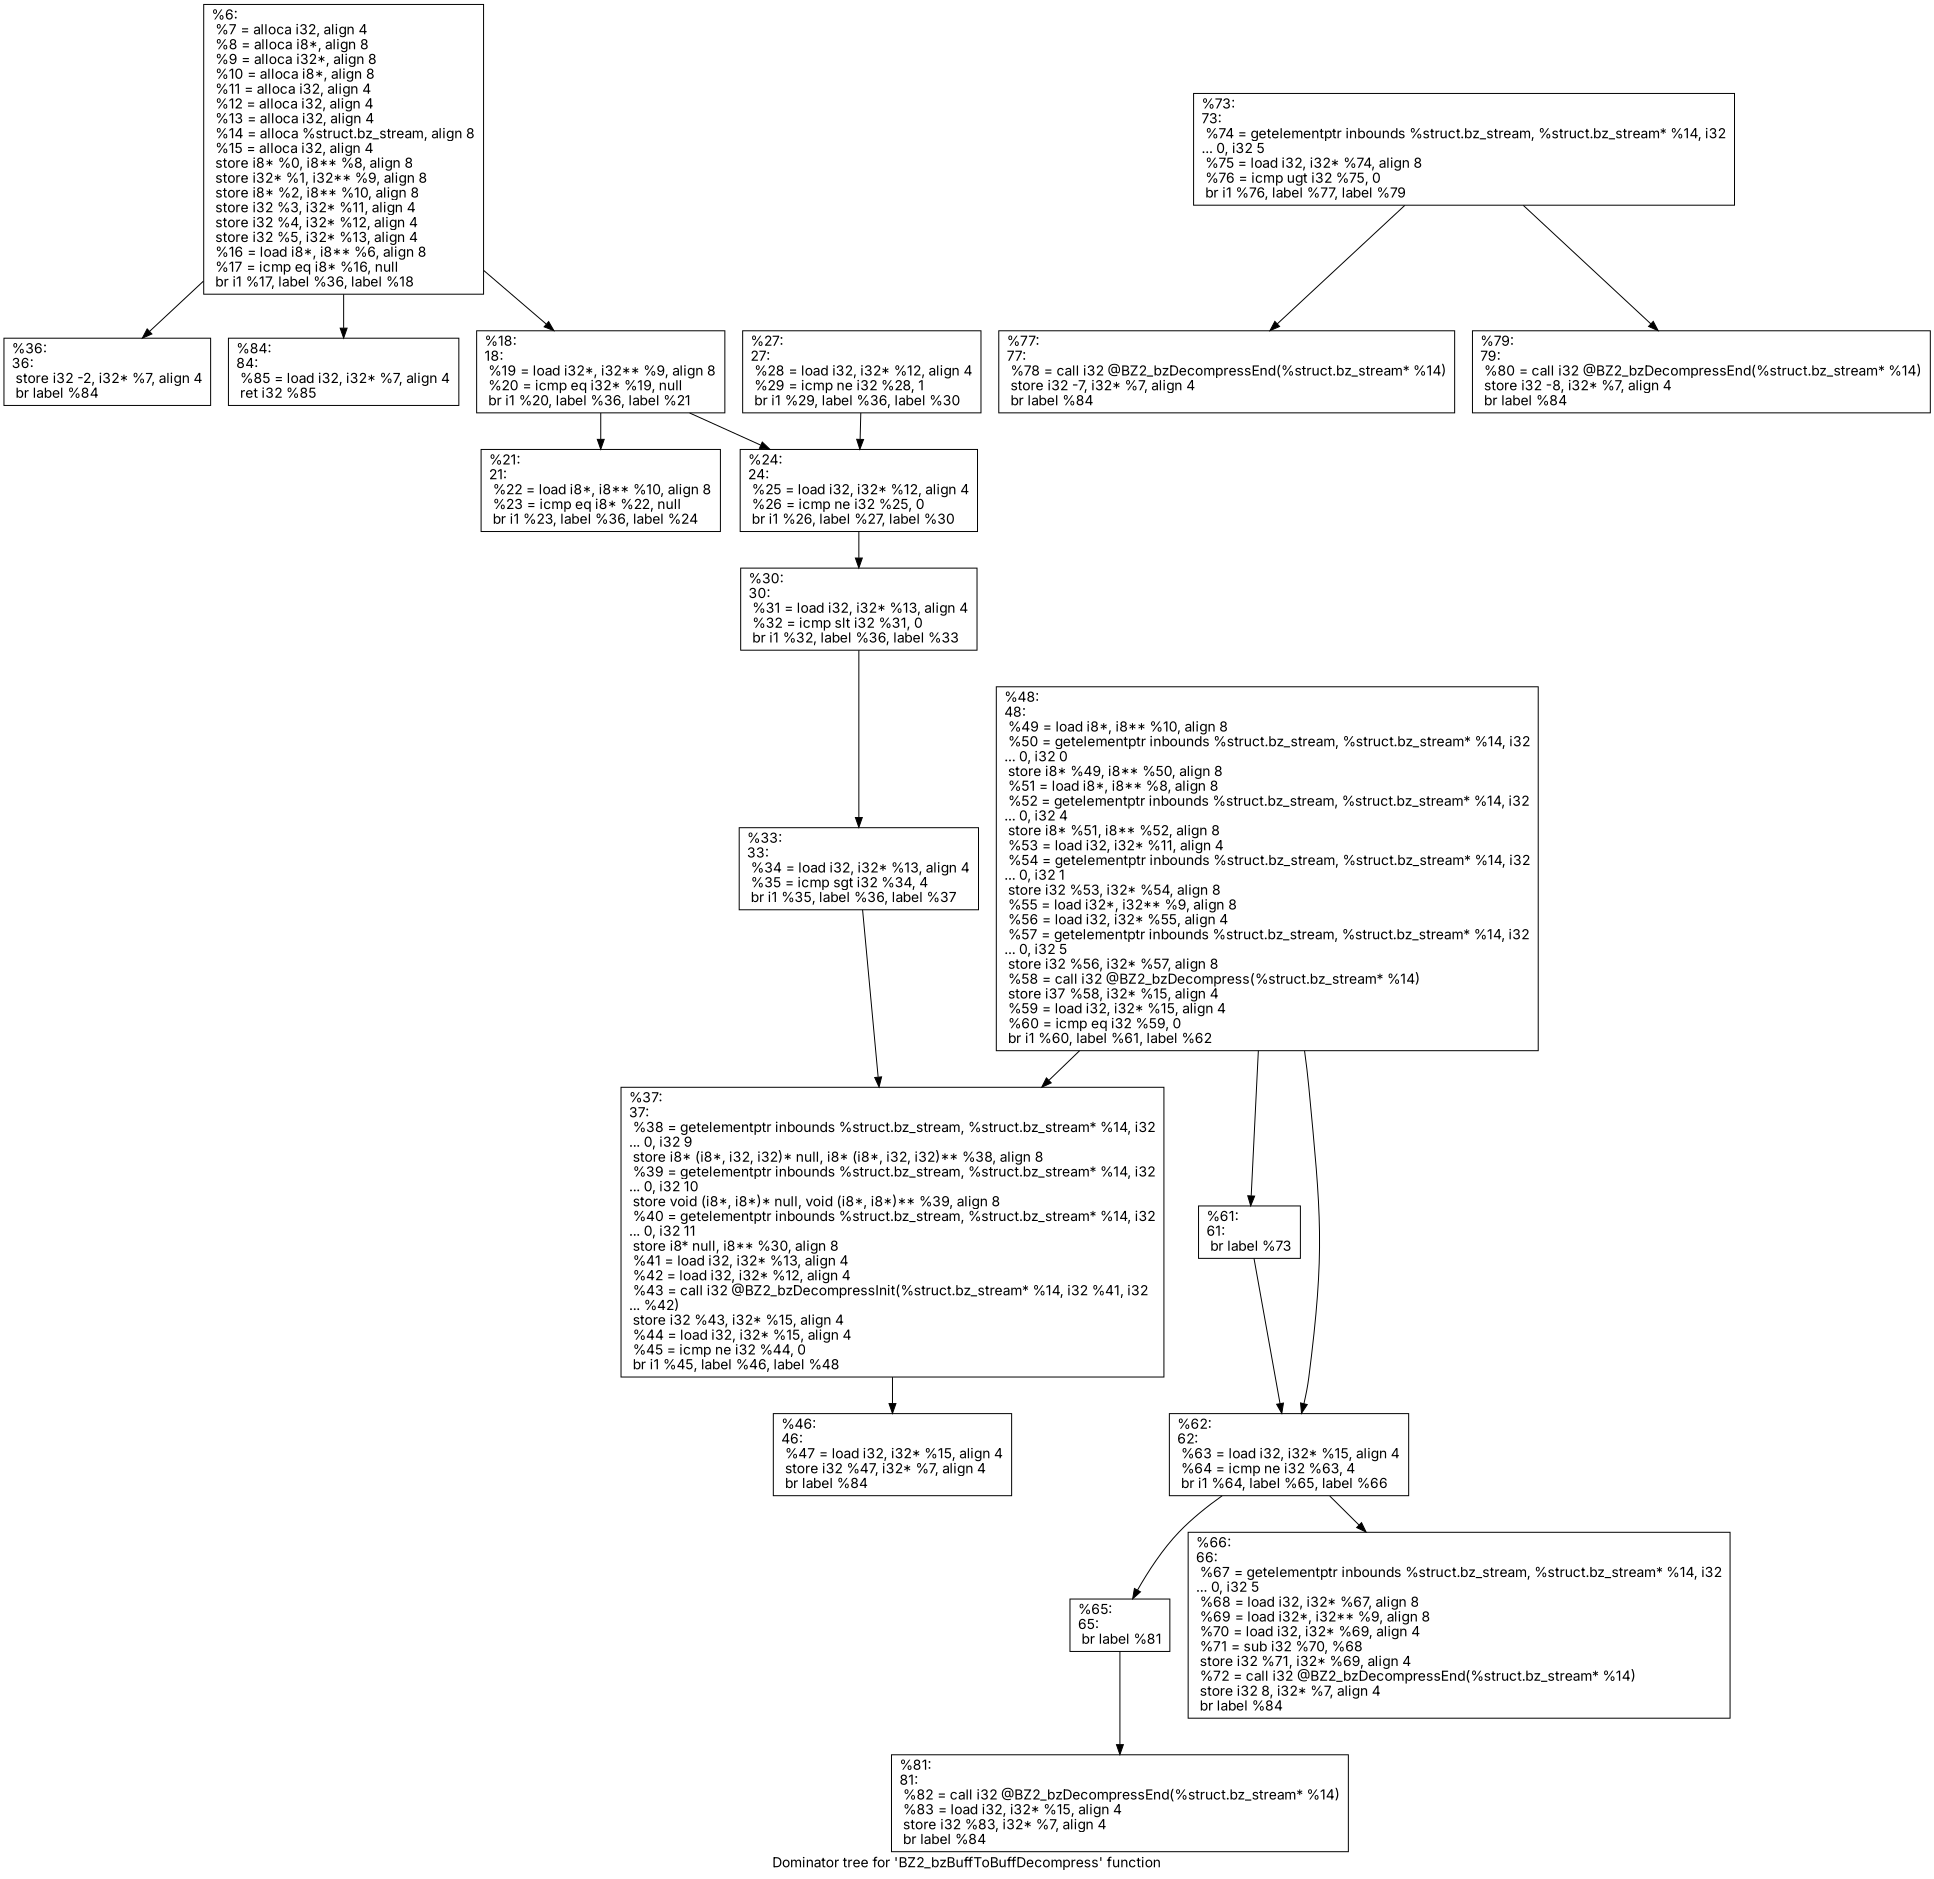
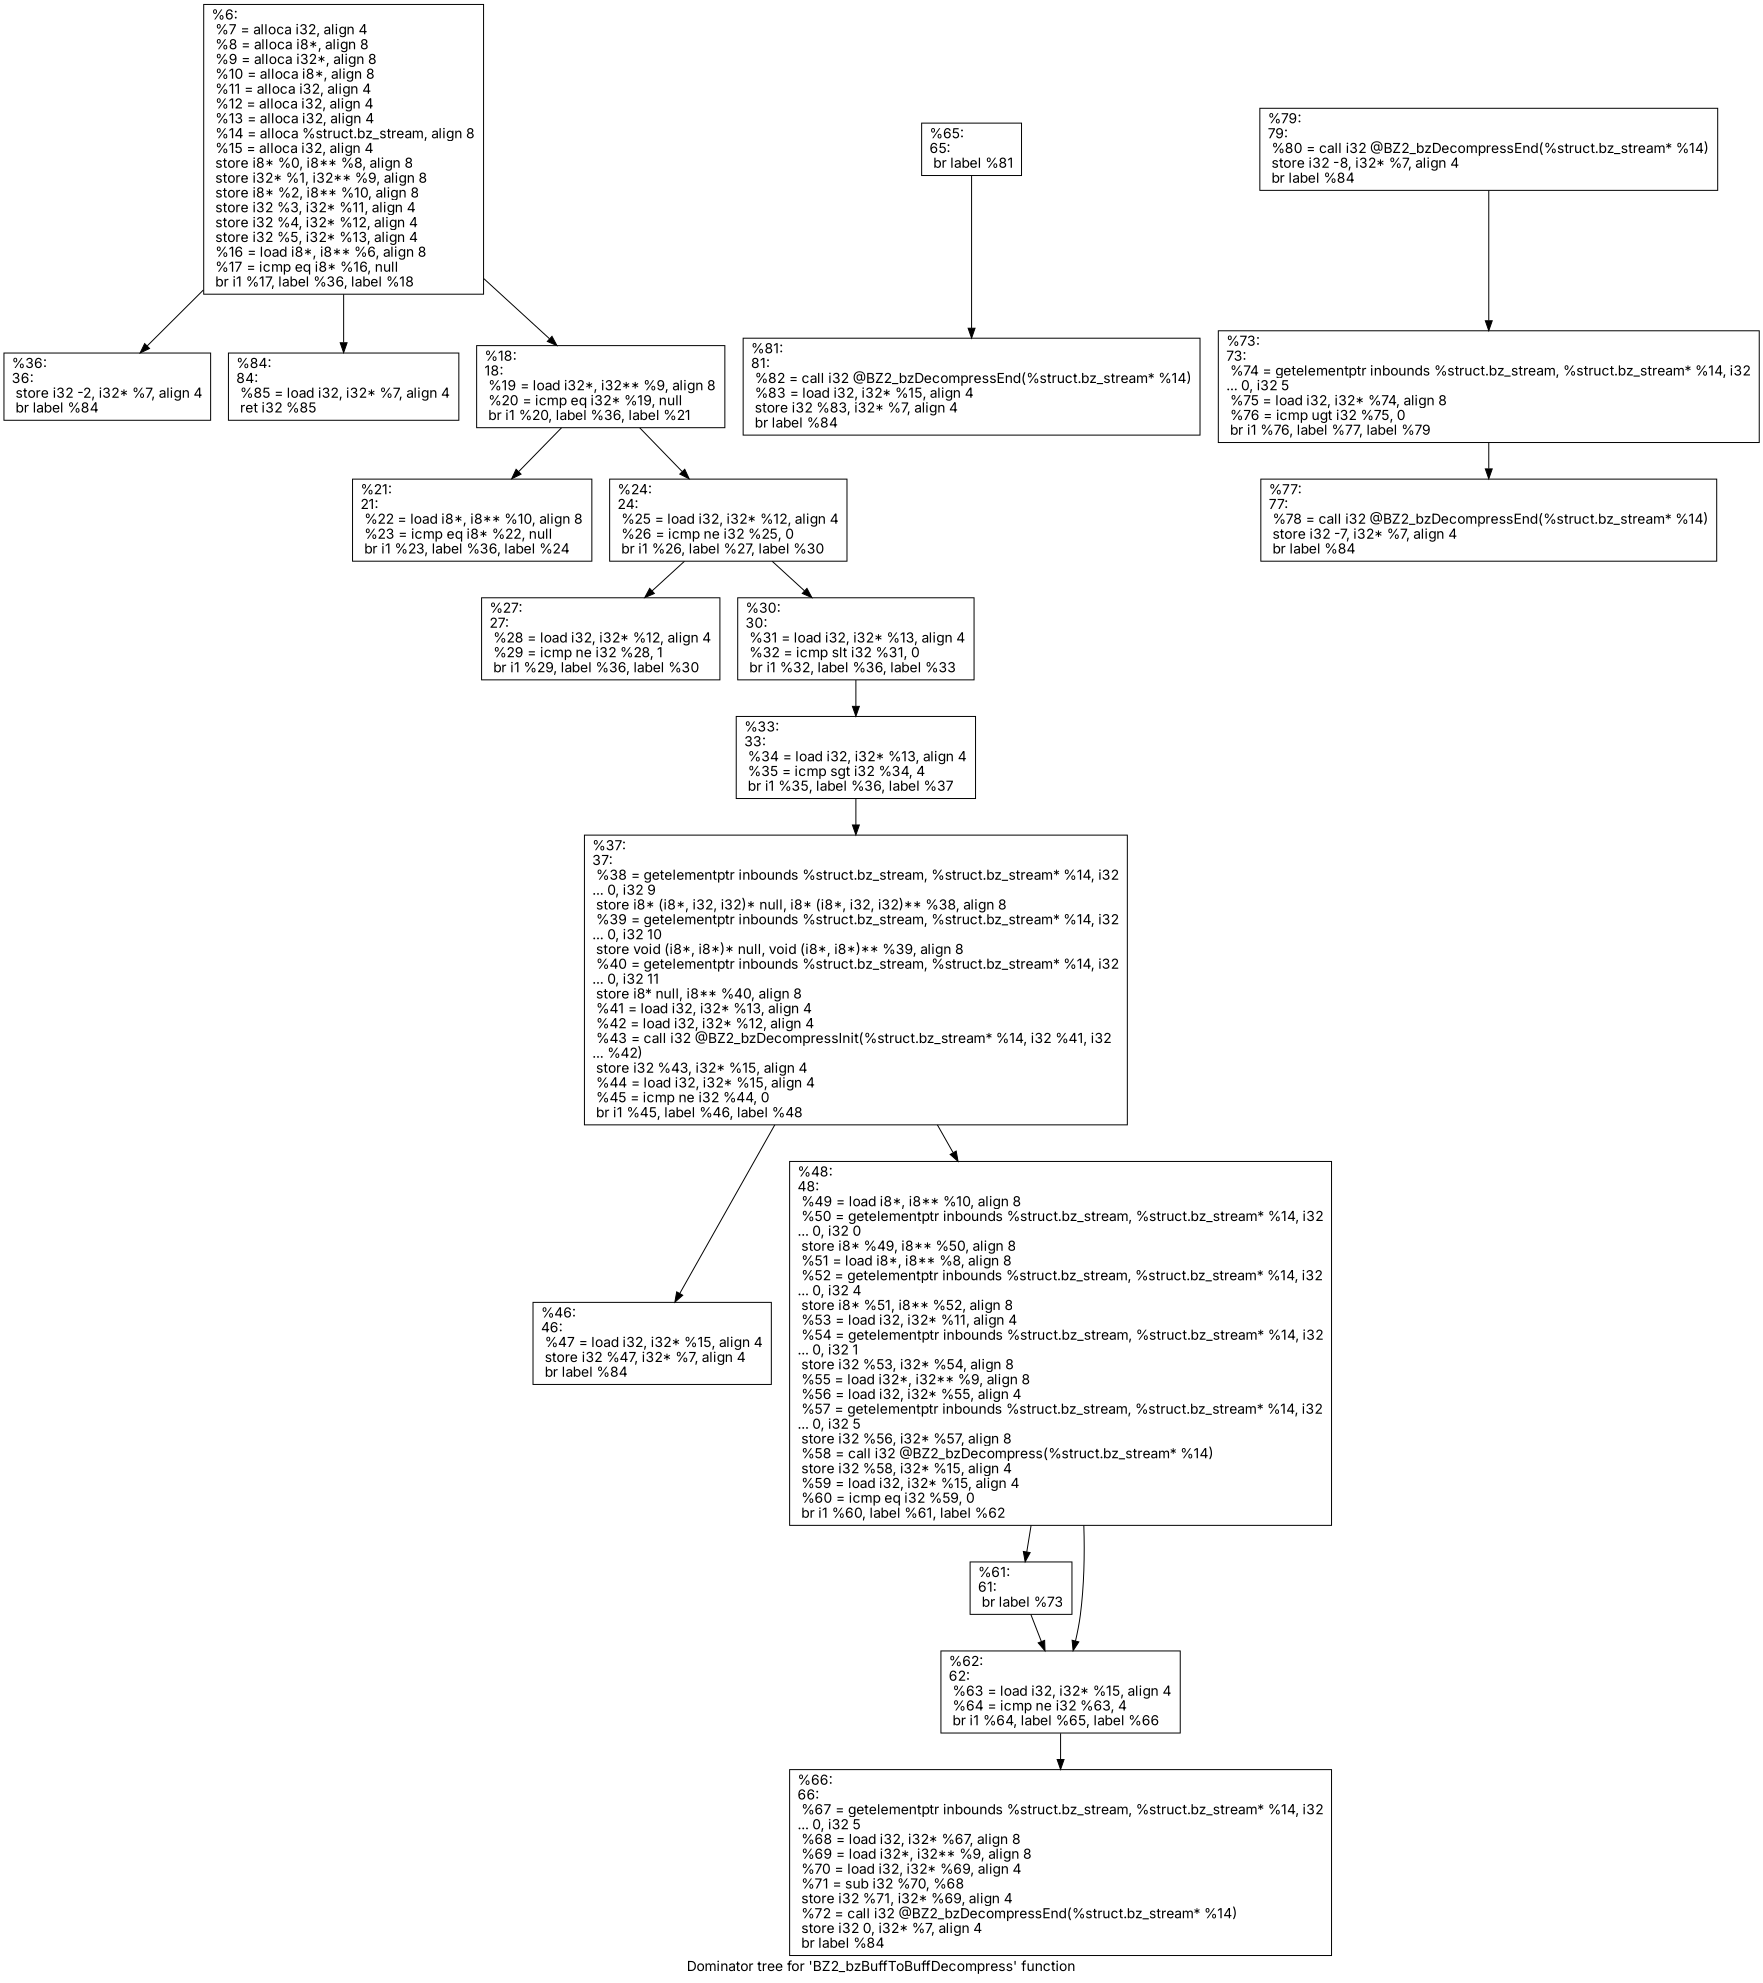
edge "%73:" -> "%79:": reversed
edge "%27:" -> "%24:": reversed
node "%48:": text "store i37 %58, i32* %15, align 4" -> "store i32 %58, i32* %15, align 4"
edge "%48:" -> "%37:": reversed
node "%37:": text "store i8* null, i8** %30, align 8" -> "store i8* null, i8** %40, align 8"
edge "%62:" -> "%65:": removed
node "%66:": text "store i32 8, i32* %7, align 4" -> "store i32 0, i32* %7, align 4"
